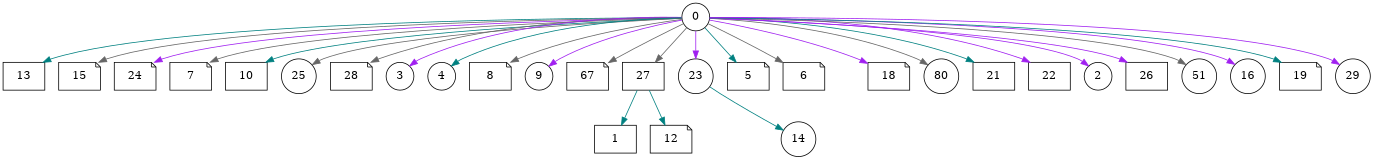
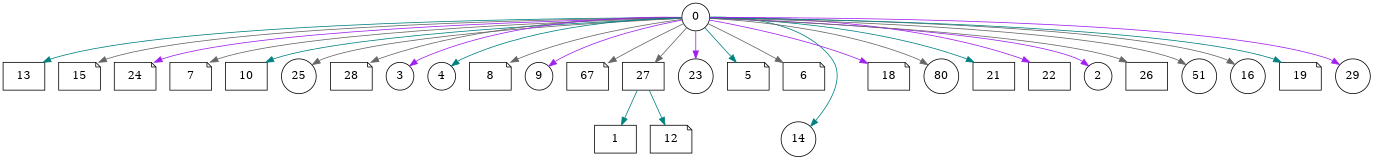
edge "0" -> "16": color purple -> gray40
edge "0" -> "26": color purple -> gray40
edge "23" -> "14": now "0" -> "14"
